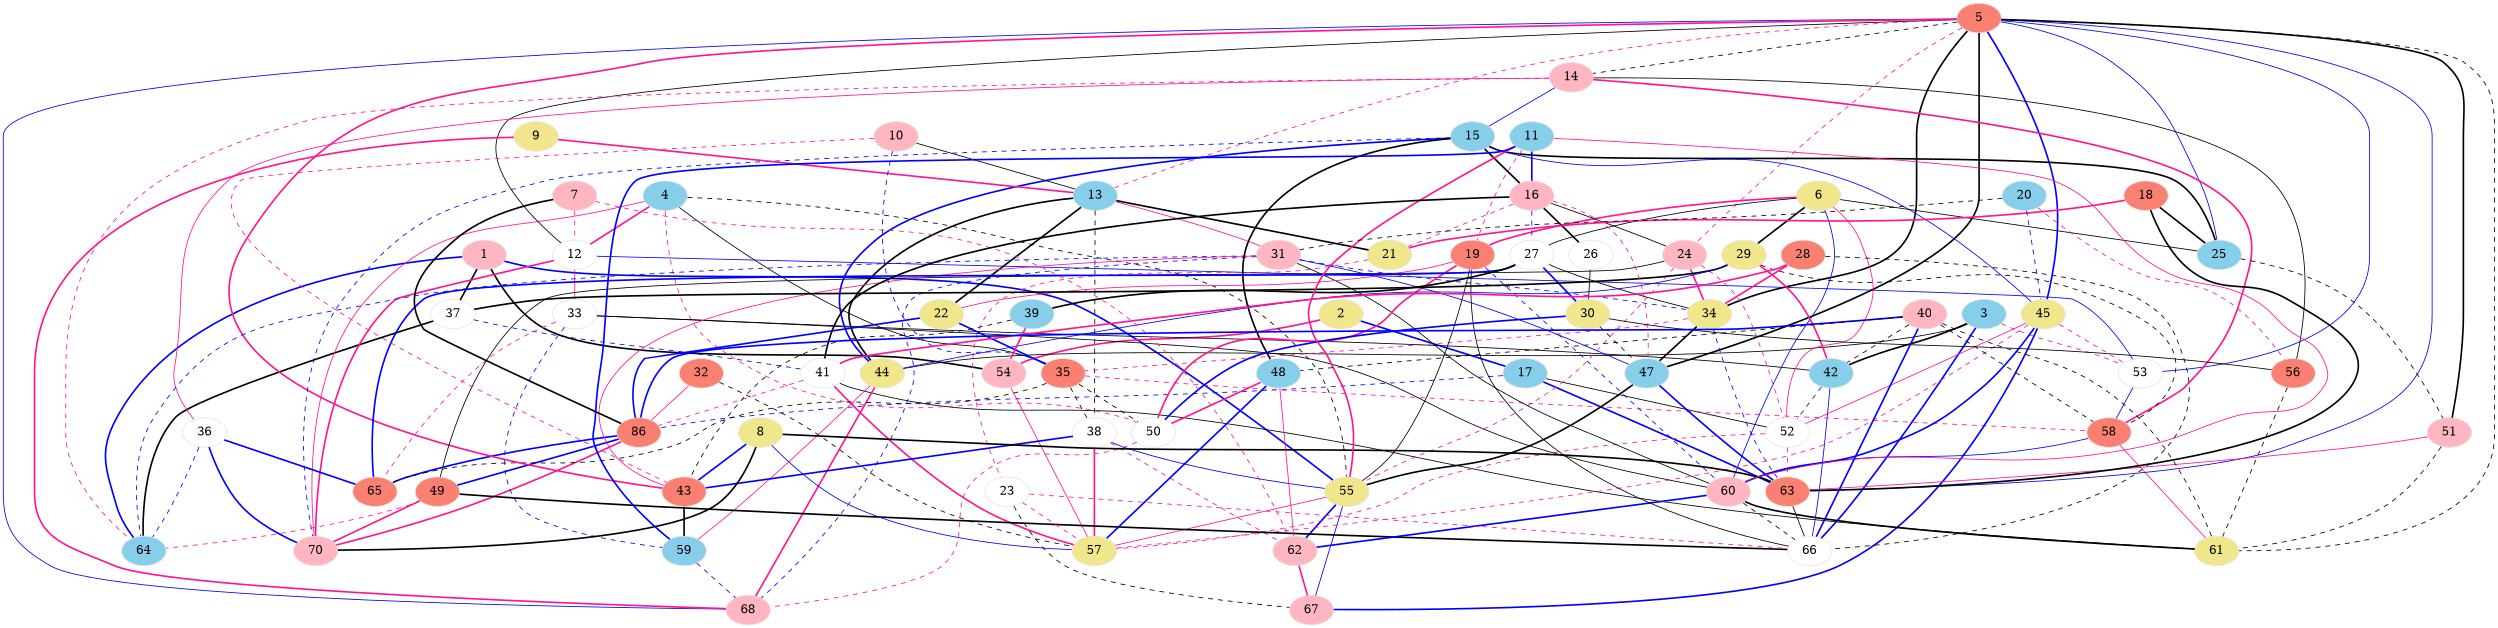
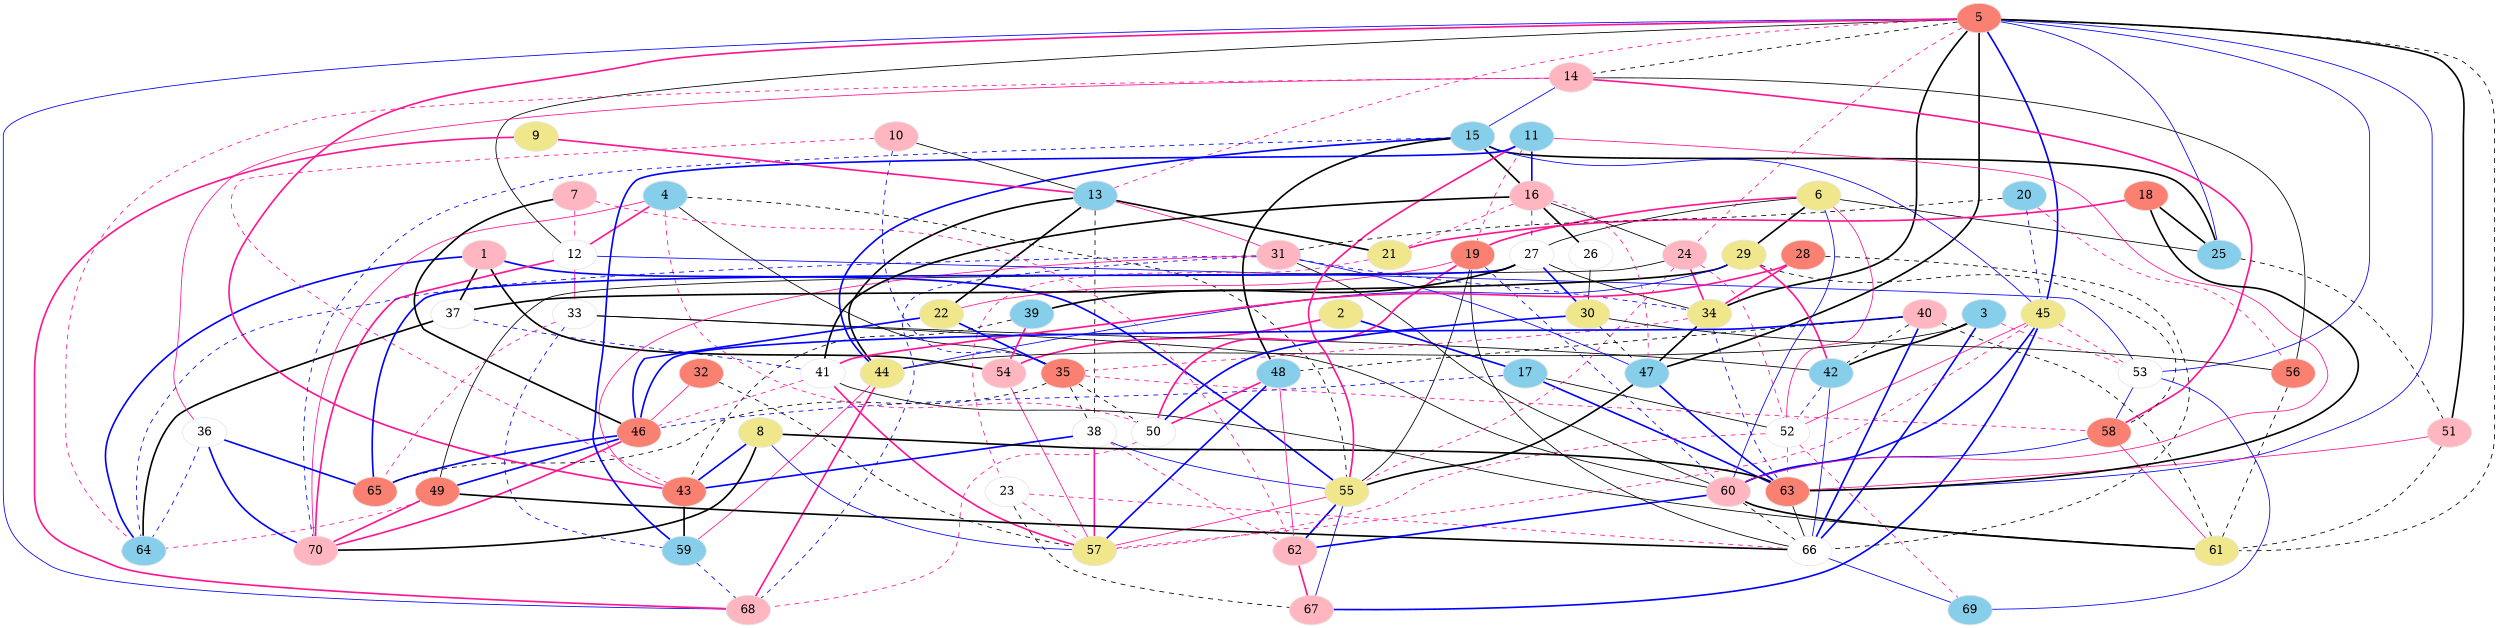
edge "40" -- "58": removed
node "86": label "86" -> "46"
node "69": added
